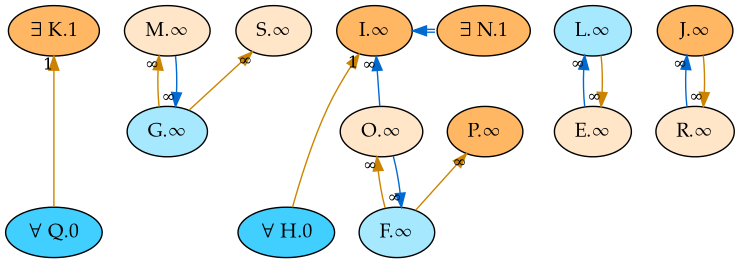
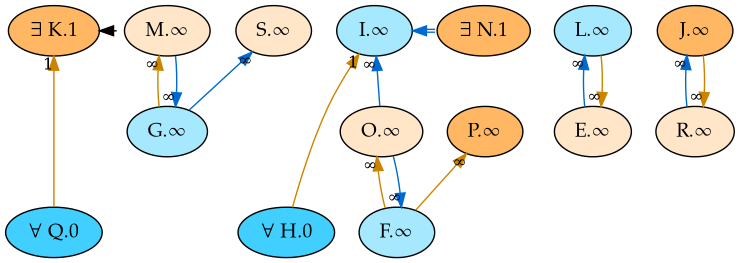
edge "M.∞" -> "∃ K.1": added
node "I.∞": fillcolor #ffb763 -> #a6e9ff
edge "G.∞" -> "S.∞": color #cc8400 -> #006ad1
